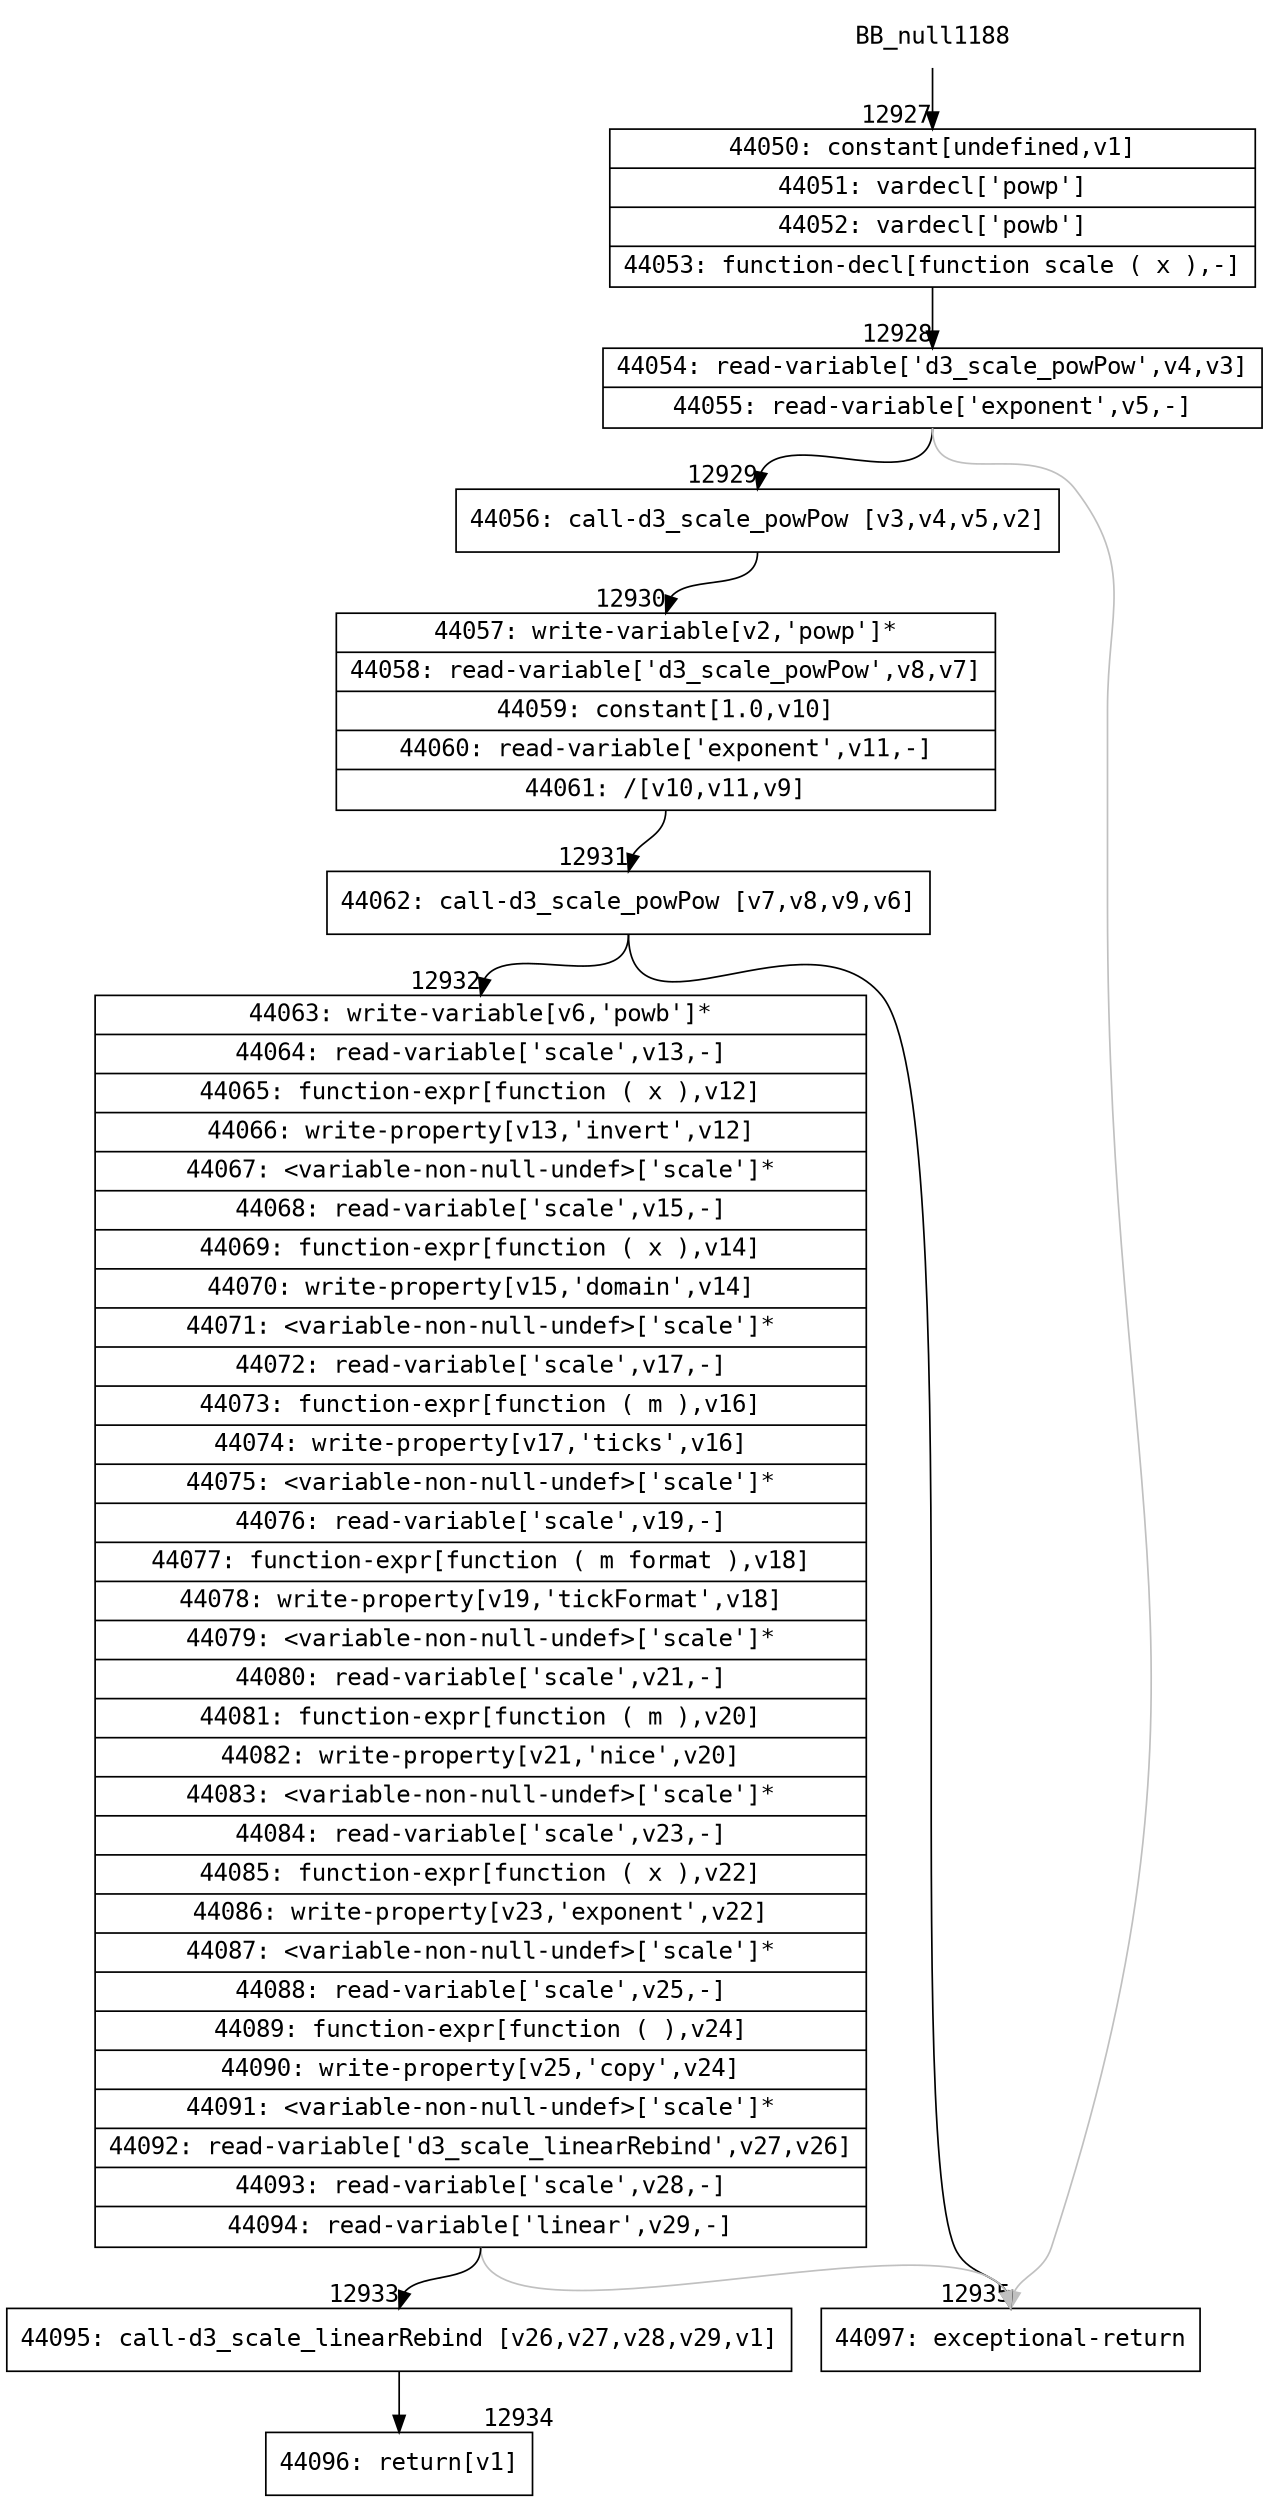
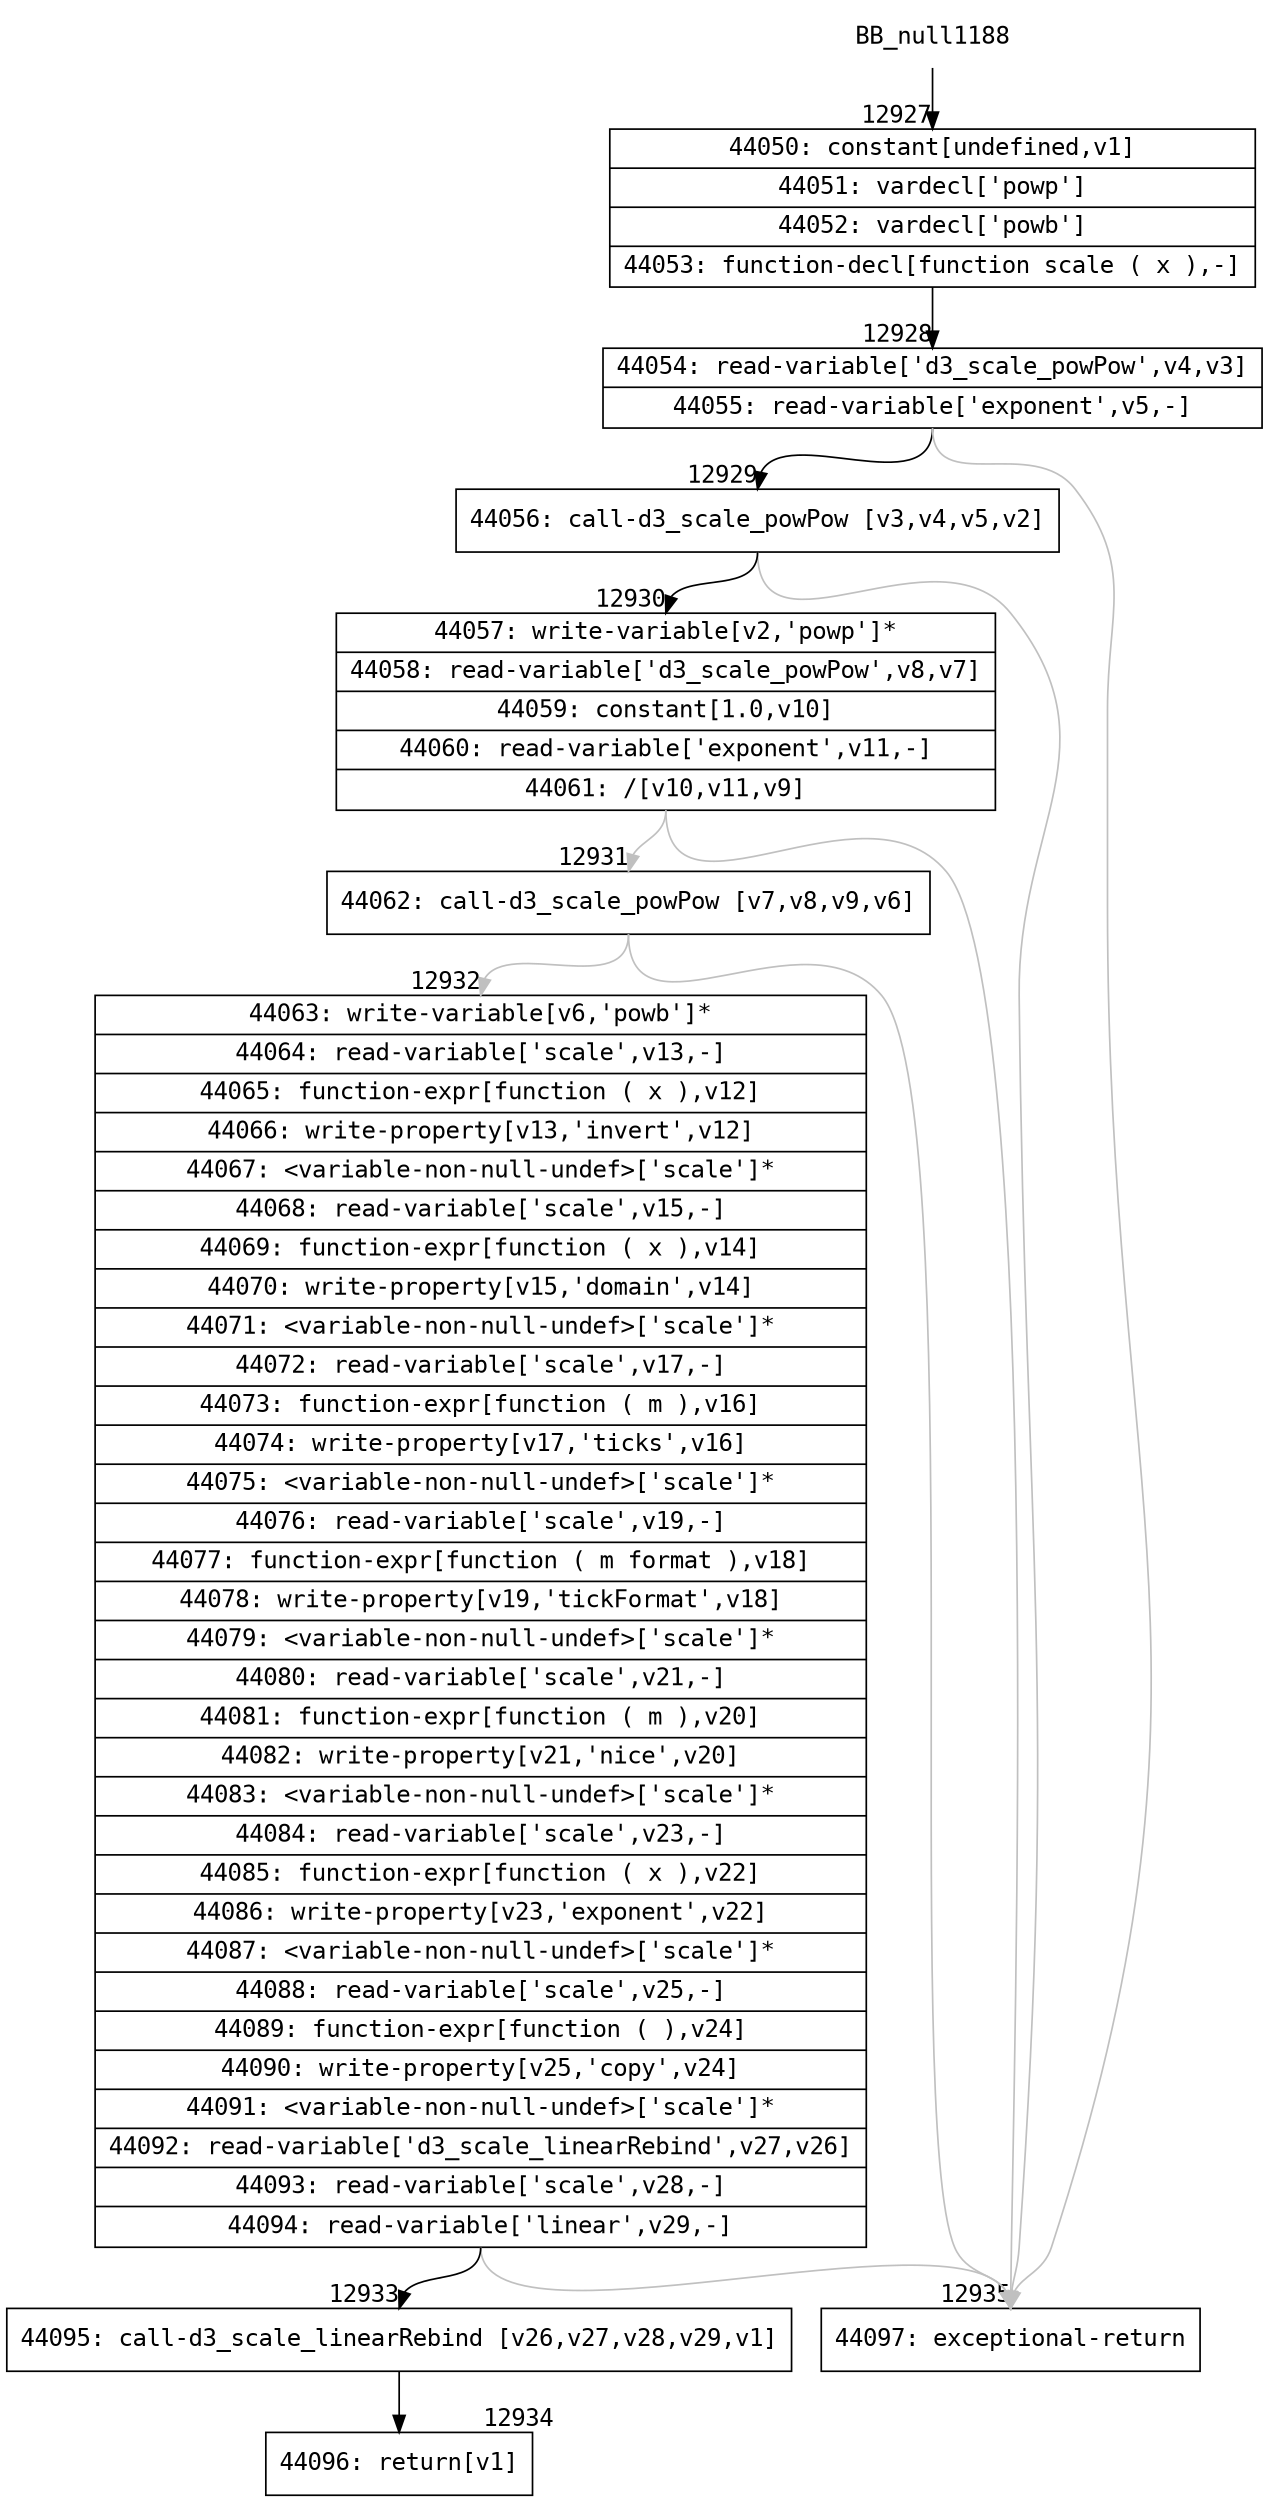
edge "44057: write-variable[v2,'powp']*" -> "44062: call-d3_scale_powPow [v7,v8,v9,v6]": color black -> gray
edge "44062: call-d3_scale_powPow [v7,v8,v9,v6]" -> "44063: write-variable[v6,'powb']*": color black -> gray
edge "44056: call-d3_scale_powPow [v3,v4,v5,v2]" -> "44097: exceptional-return": added
edge "44057: write-variable[v2,'powp']*" -> "44097: exceptional-return": added
edge "44062: call-d3_scale_powPow [v7,v8,v9,v6]" -> "44097: exceptional-return": color black -> gray
